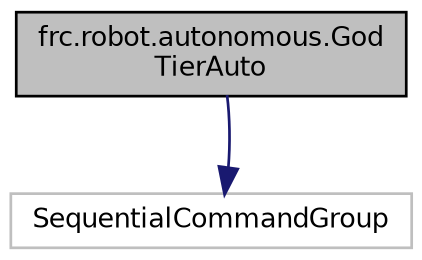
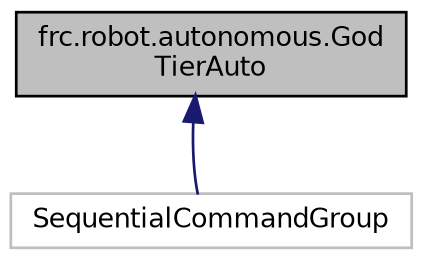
edge "frc.robot.autonomous.God TierAuto" -> "SequentialCommandGroup": reversed
